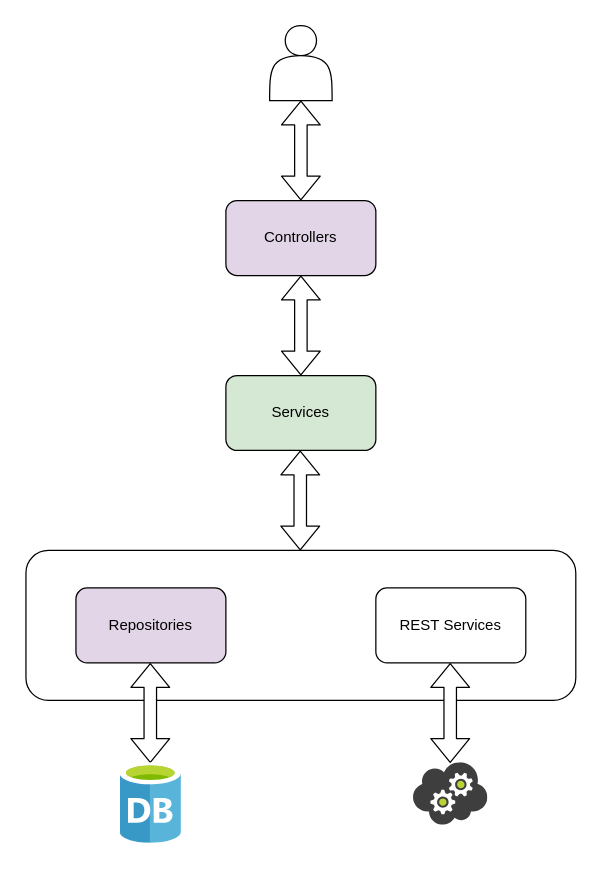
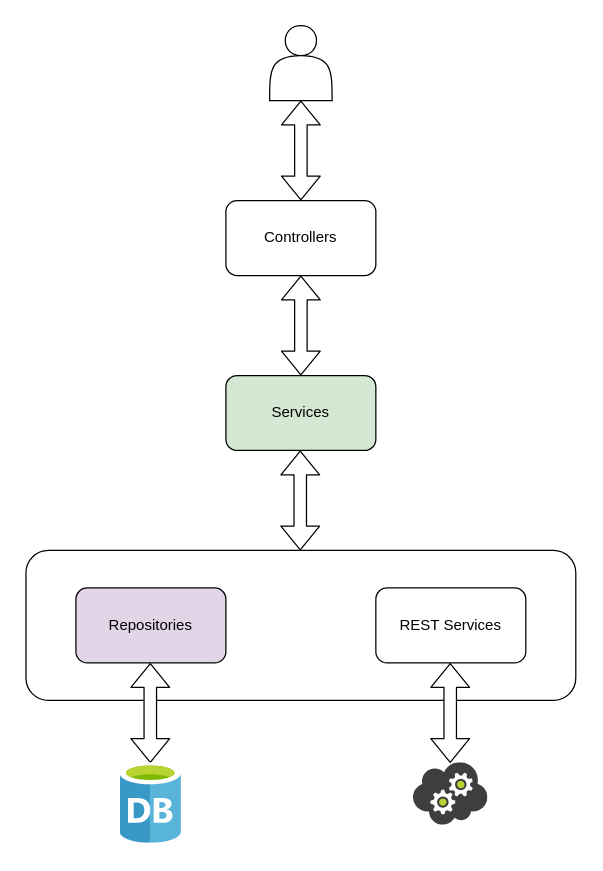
node "Controllers": fillcolor #e1d5e7 -> #ffffff
